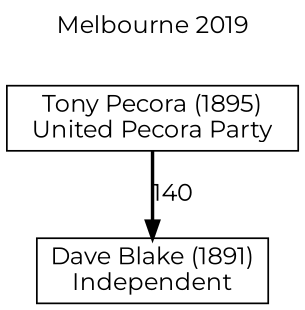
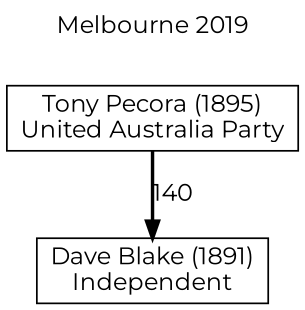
node "Tony Pecora (1895) United Pecora Party": label "Tony Pecora (1895) United Pecora Party" -> "Tony Pecora (1895) United Australia Party"
